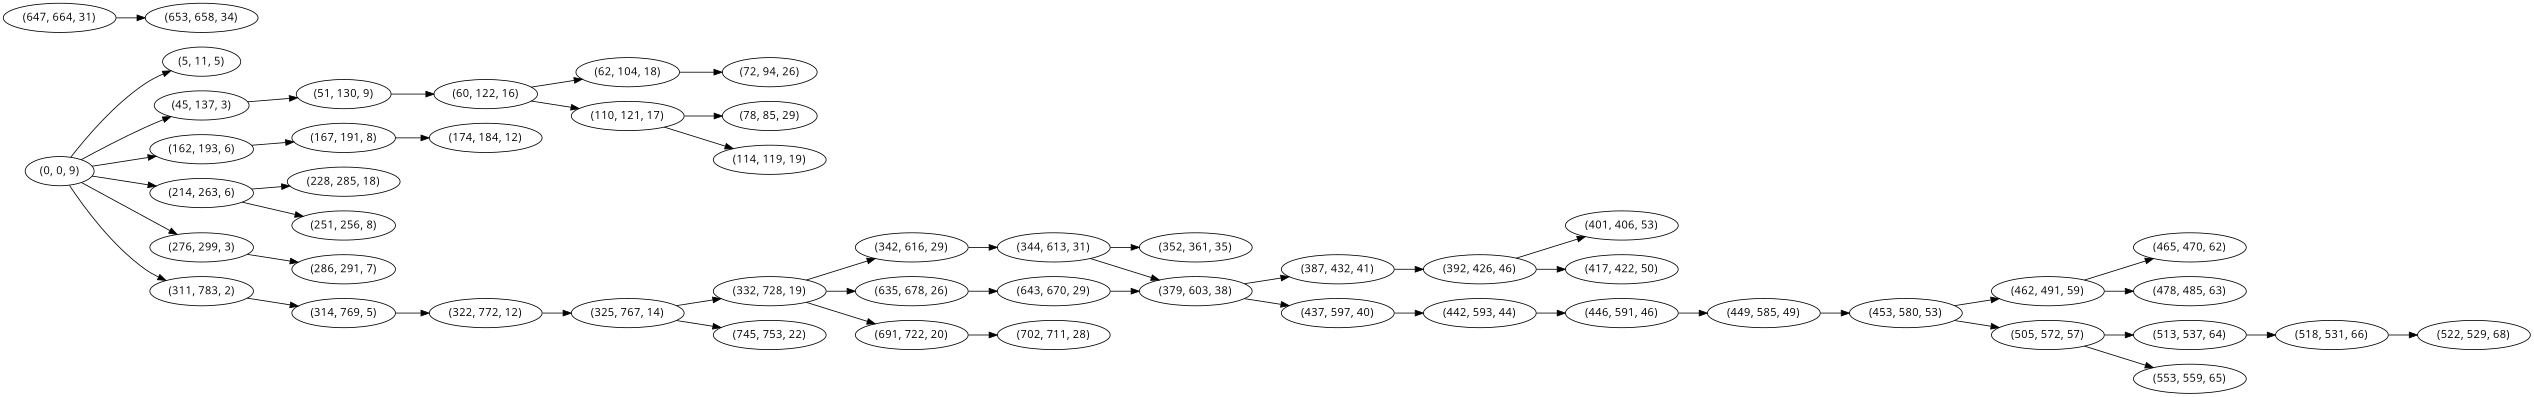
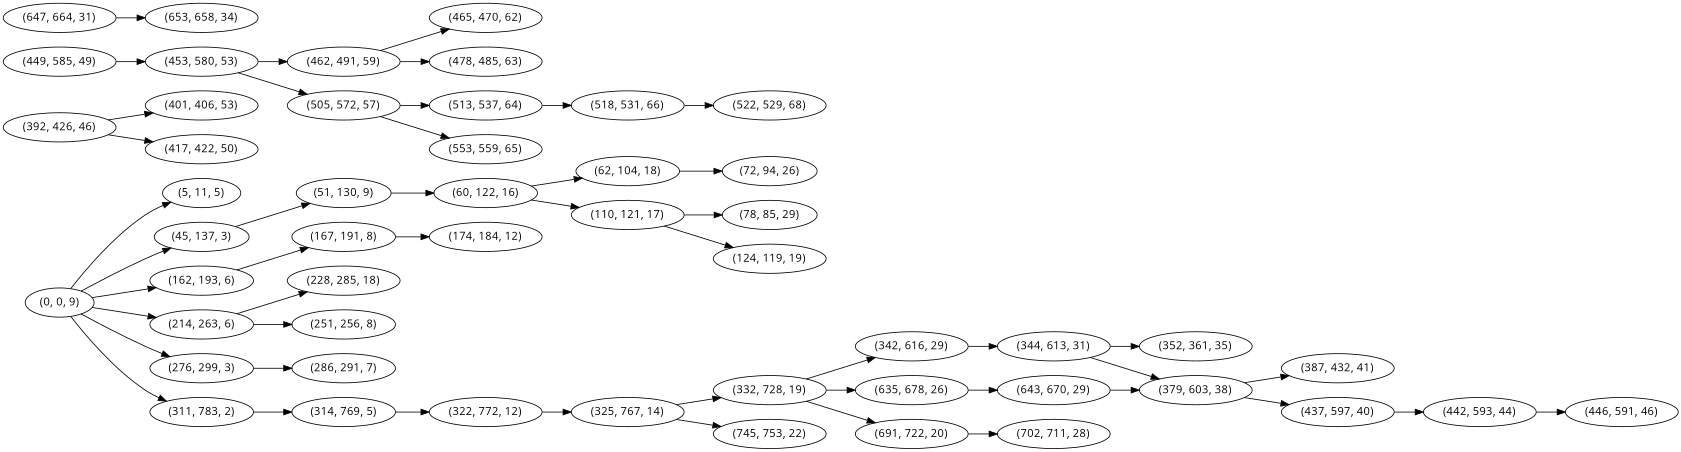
node "(114, 119, 19)": label "(114, 119, 19)" -> "(124, 119, 19)"
edge "(387, 432, 41)" -> "(392, 426, 46)": removed
edge "(446, 591, 46)" -> "(449, 585, 49)": removed
